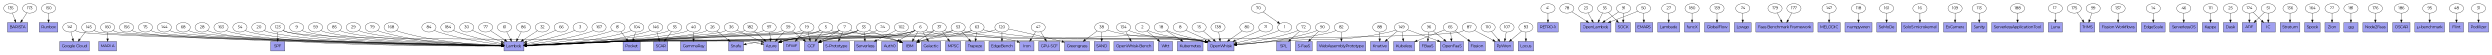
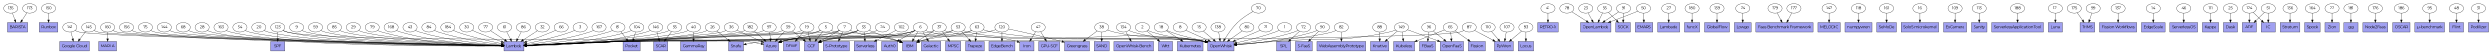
edge "70" -> "1": now "70" -> "OpenWhisk"
node "43": added
